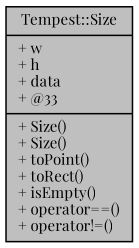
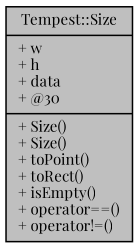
node "Tempest::Size": text "+ @33" -> "+ @30"
